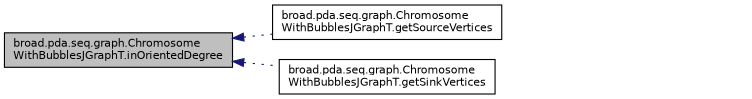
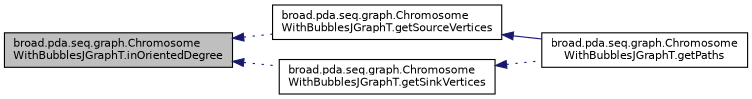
node "broad.pda.seq.graph.Chromosome WithBubblesJGraphT.getPaths": added
